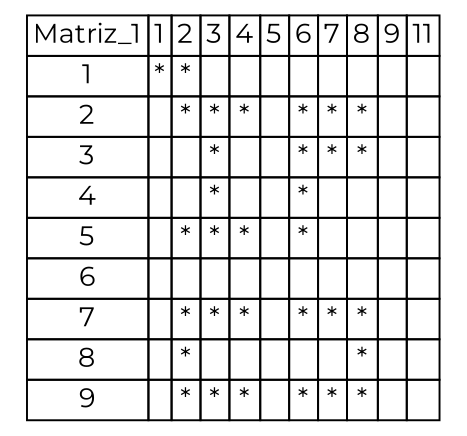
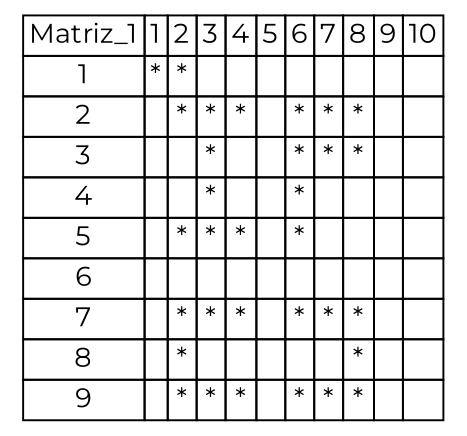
node "Matriz_1": text "11" -> "10"
